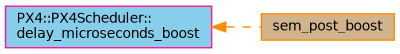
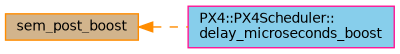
edge "sem_post_boost" -> "PX4::PX4Scheduler:: delay_microseconds_boost": reversed
